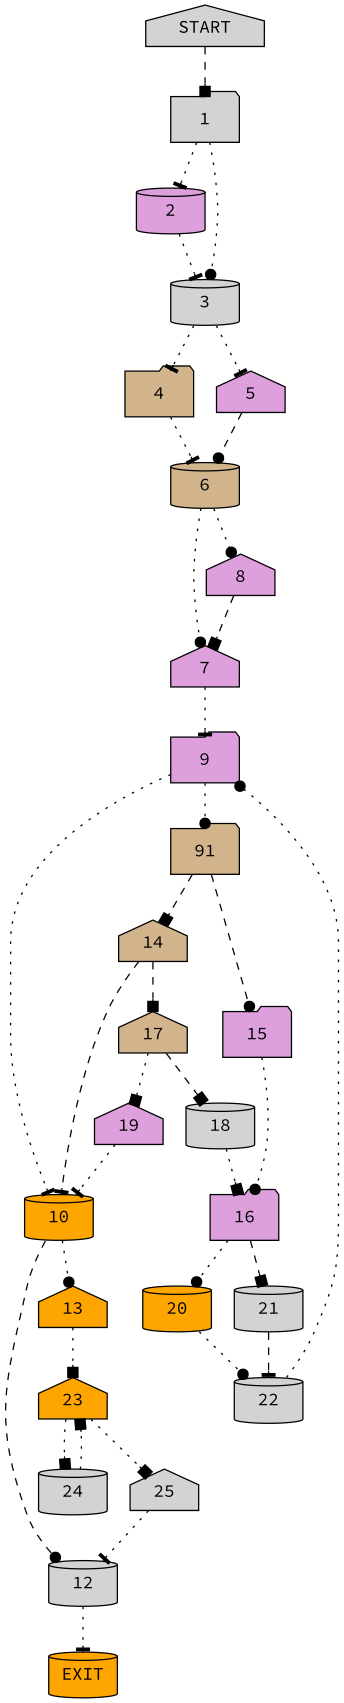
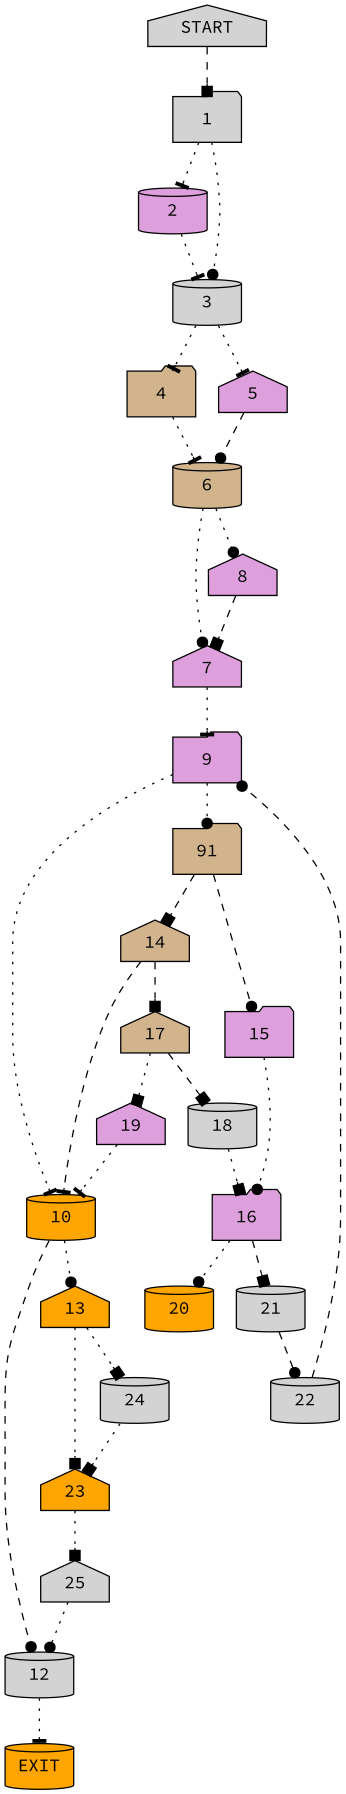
edge "22" -> "9": style dotted -> dashed
edge "20" -> "22": removed
edge "21" -> "22": arrowhead tee -> dot
edge "23" -> "24": now "13" -> "24"
edge "25" -> "12": arrowhead tee -> dot
